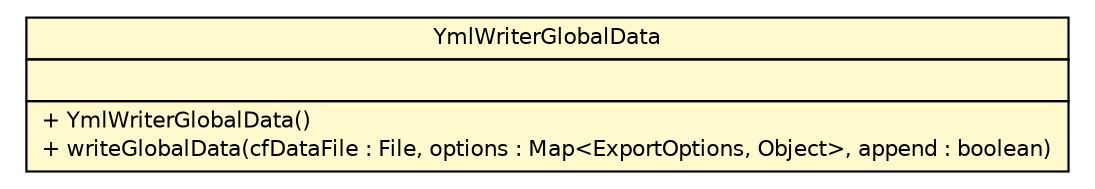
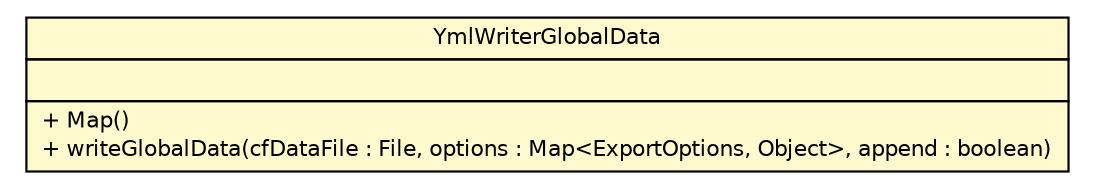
node "YmlWriterGlobalData": text "+ YmlWriterGlobalData()" -> "+ Map()"
